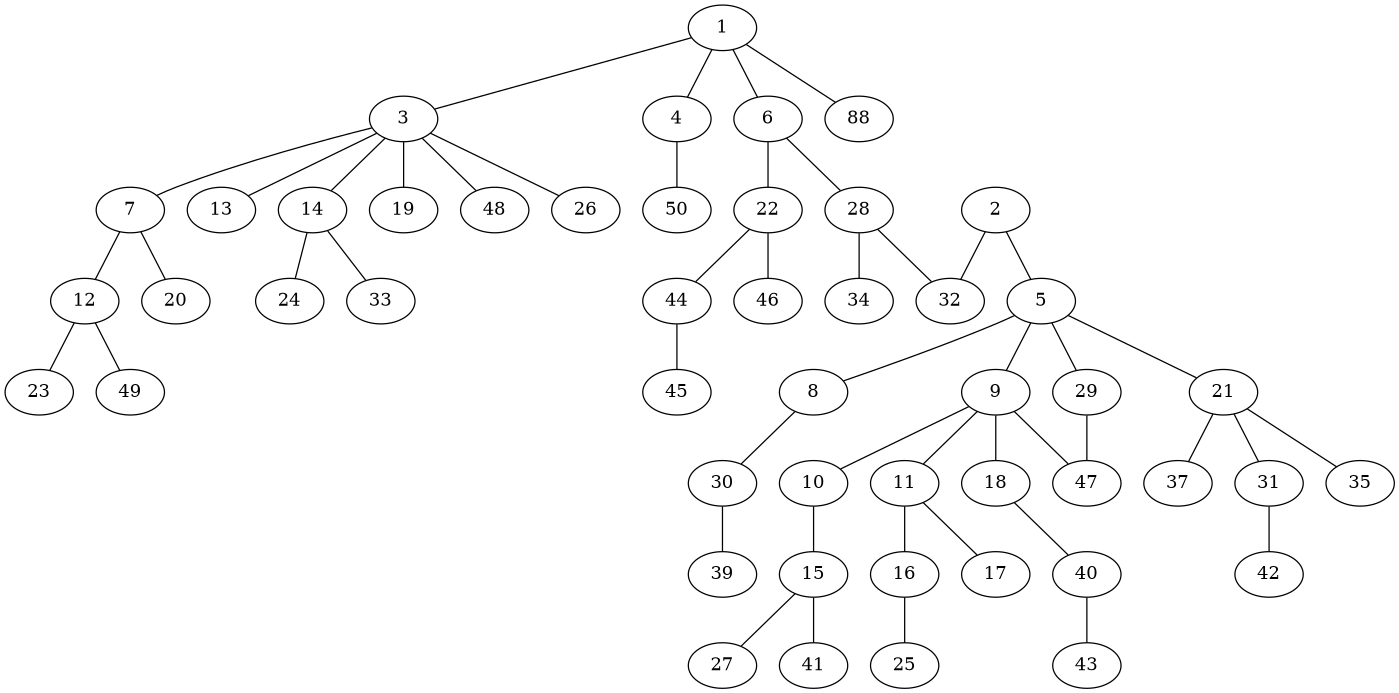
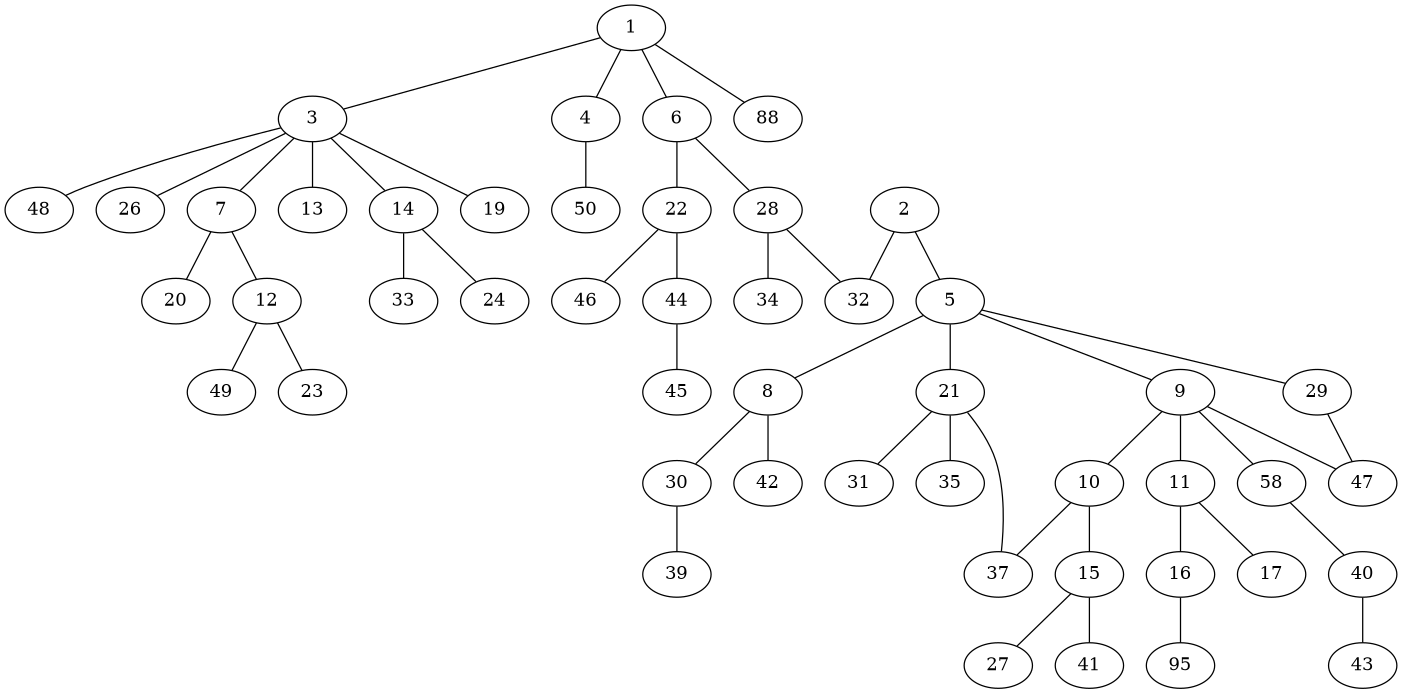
node "18": label "18" -> "58"
edge "10" -- "37": added
edge "31" -- "42": now "8" -- "42"
node "25": label "25" -> "95"
